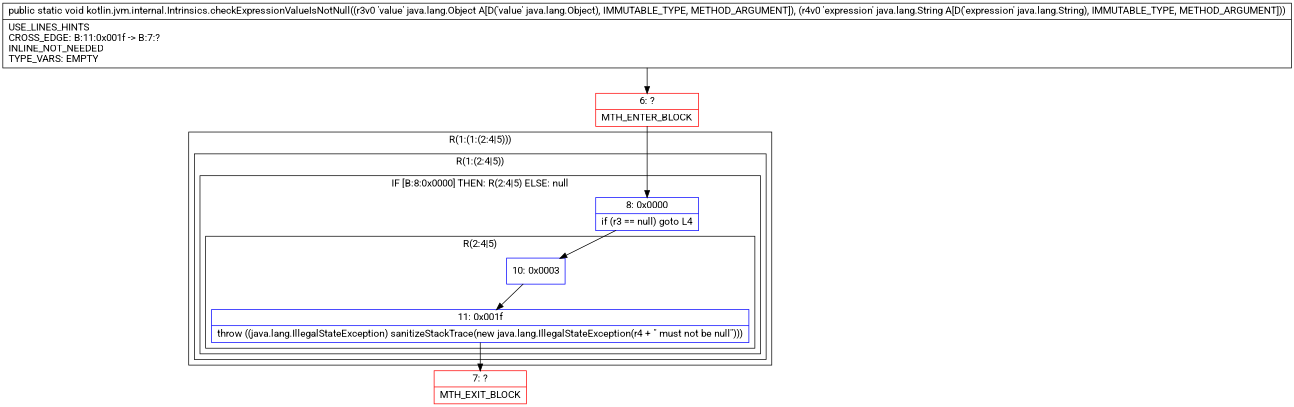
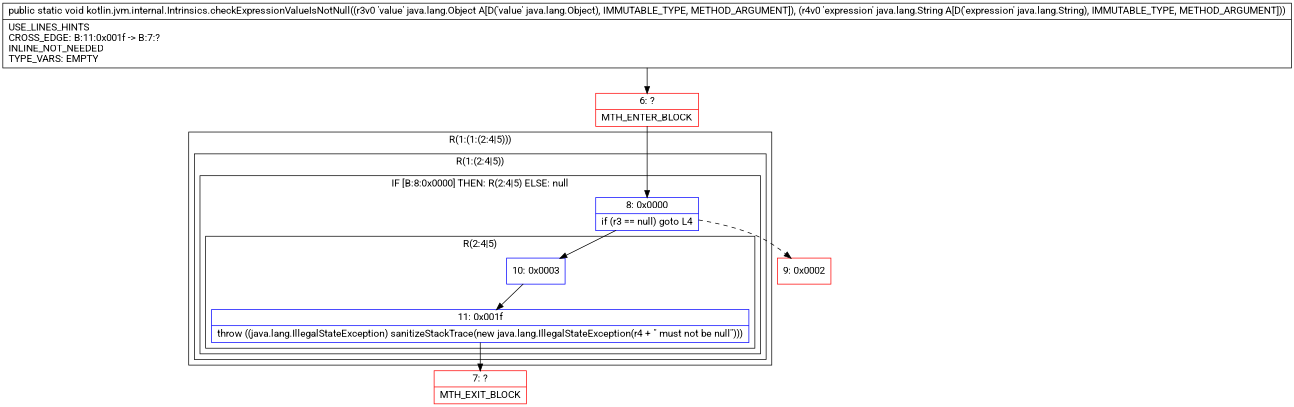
node "9: 0x0002": added
